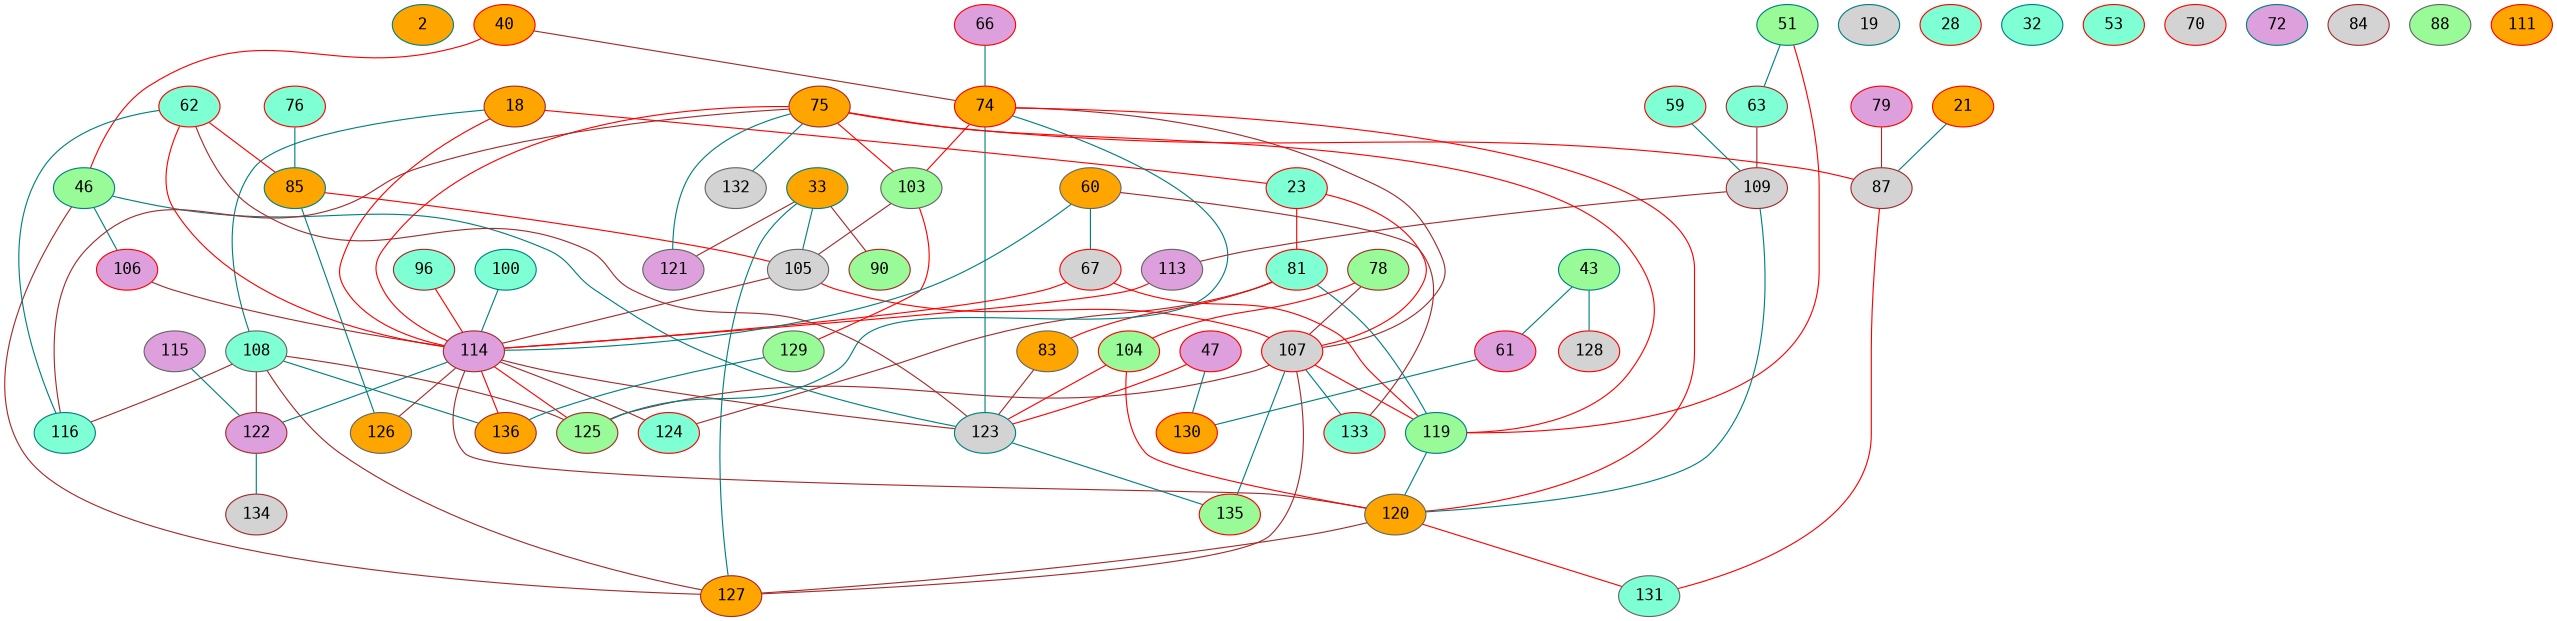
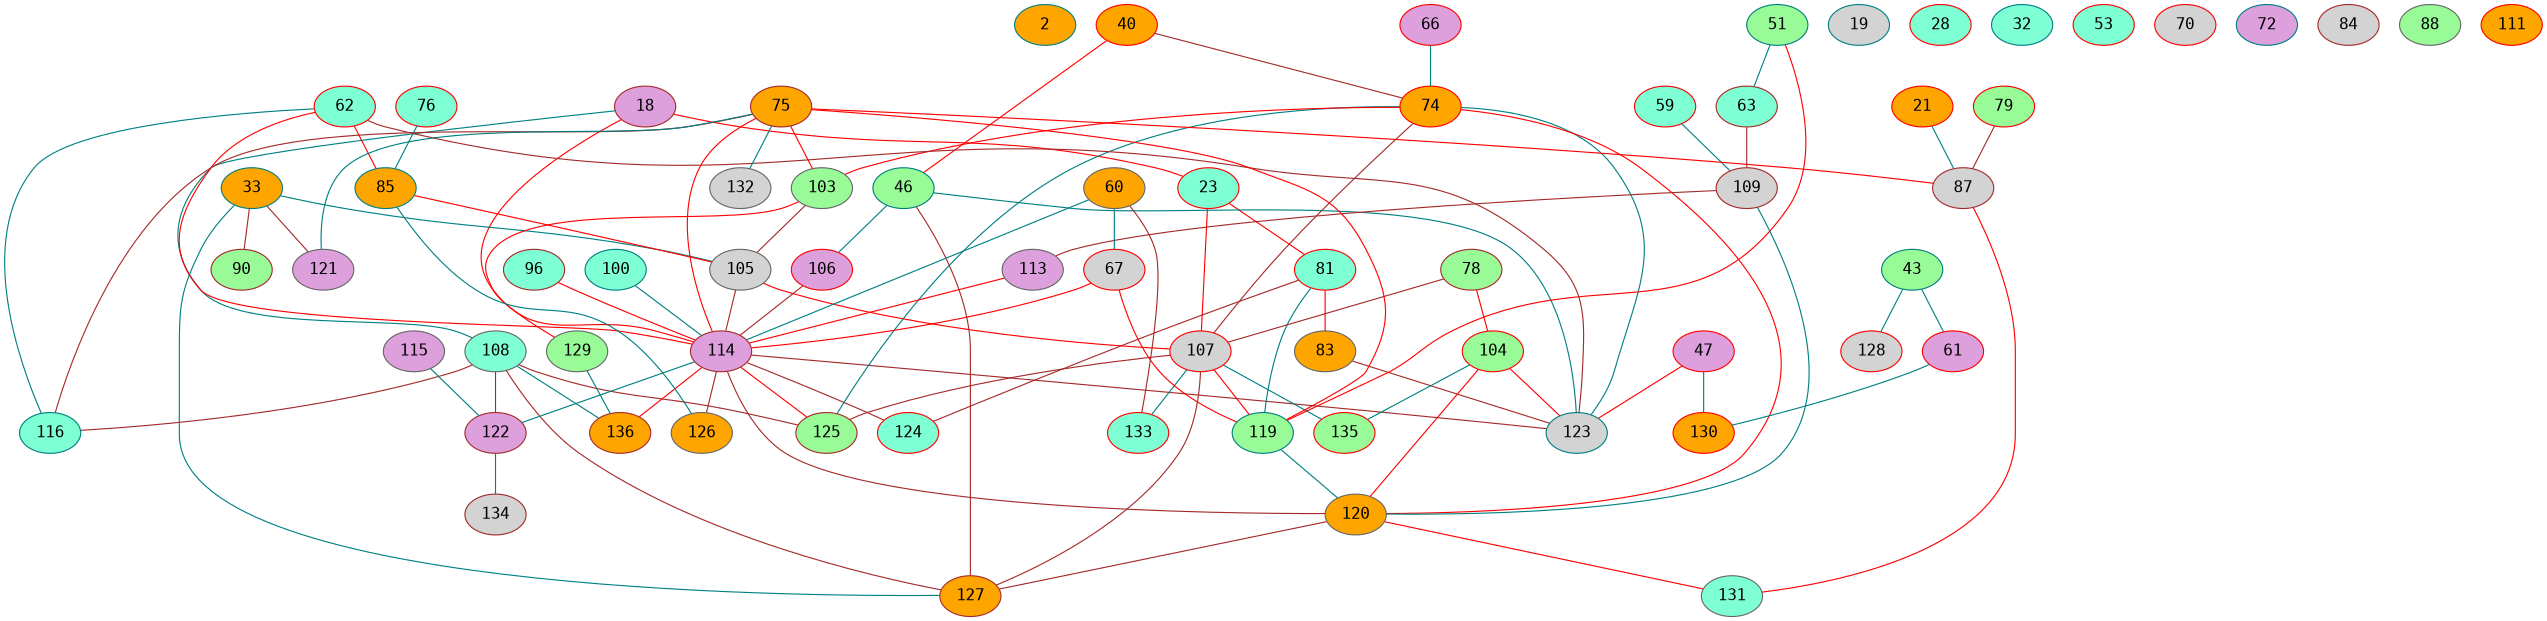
node "18": fillcolor orange -> plum
node "79": fillcolor plum -> palegreen
edge "123" -- "135": now "104" -- "135"
